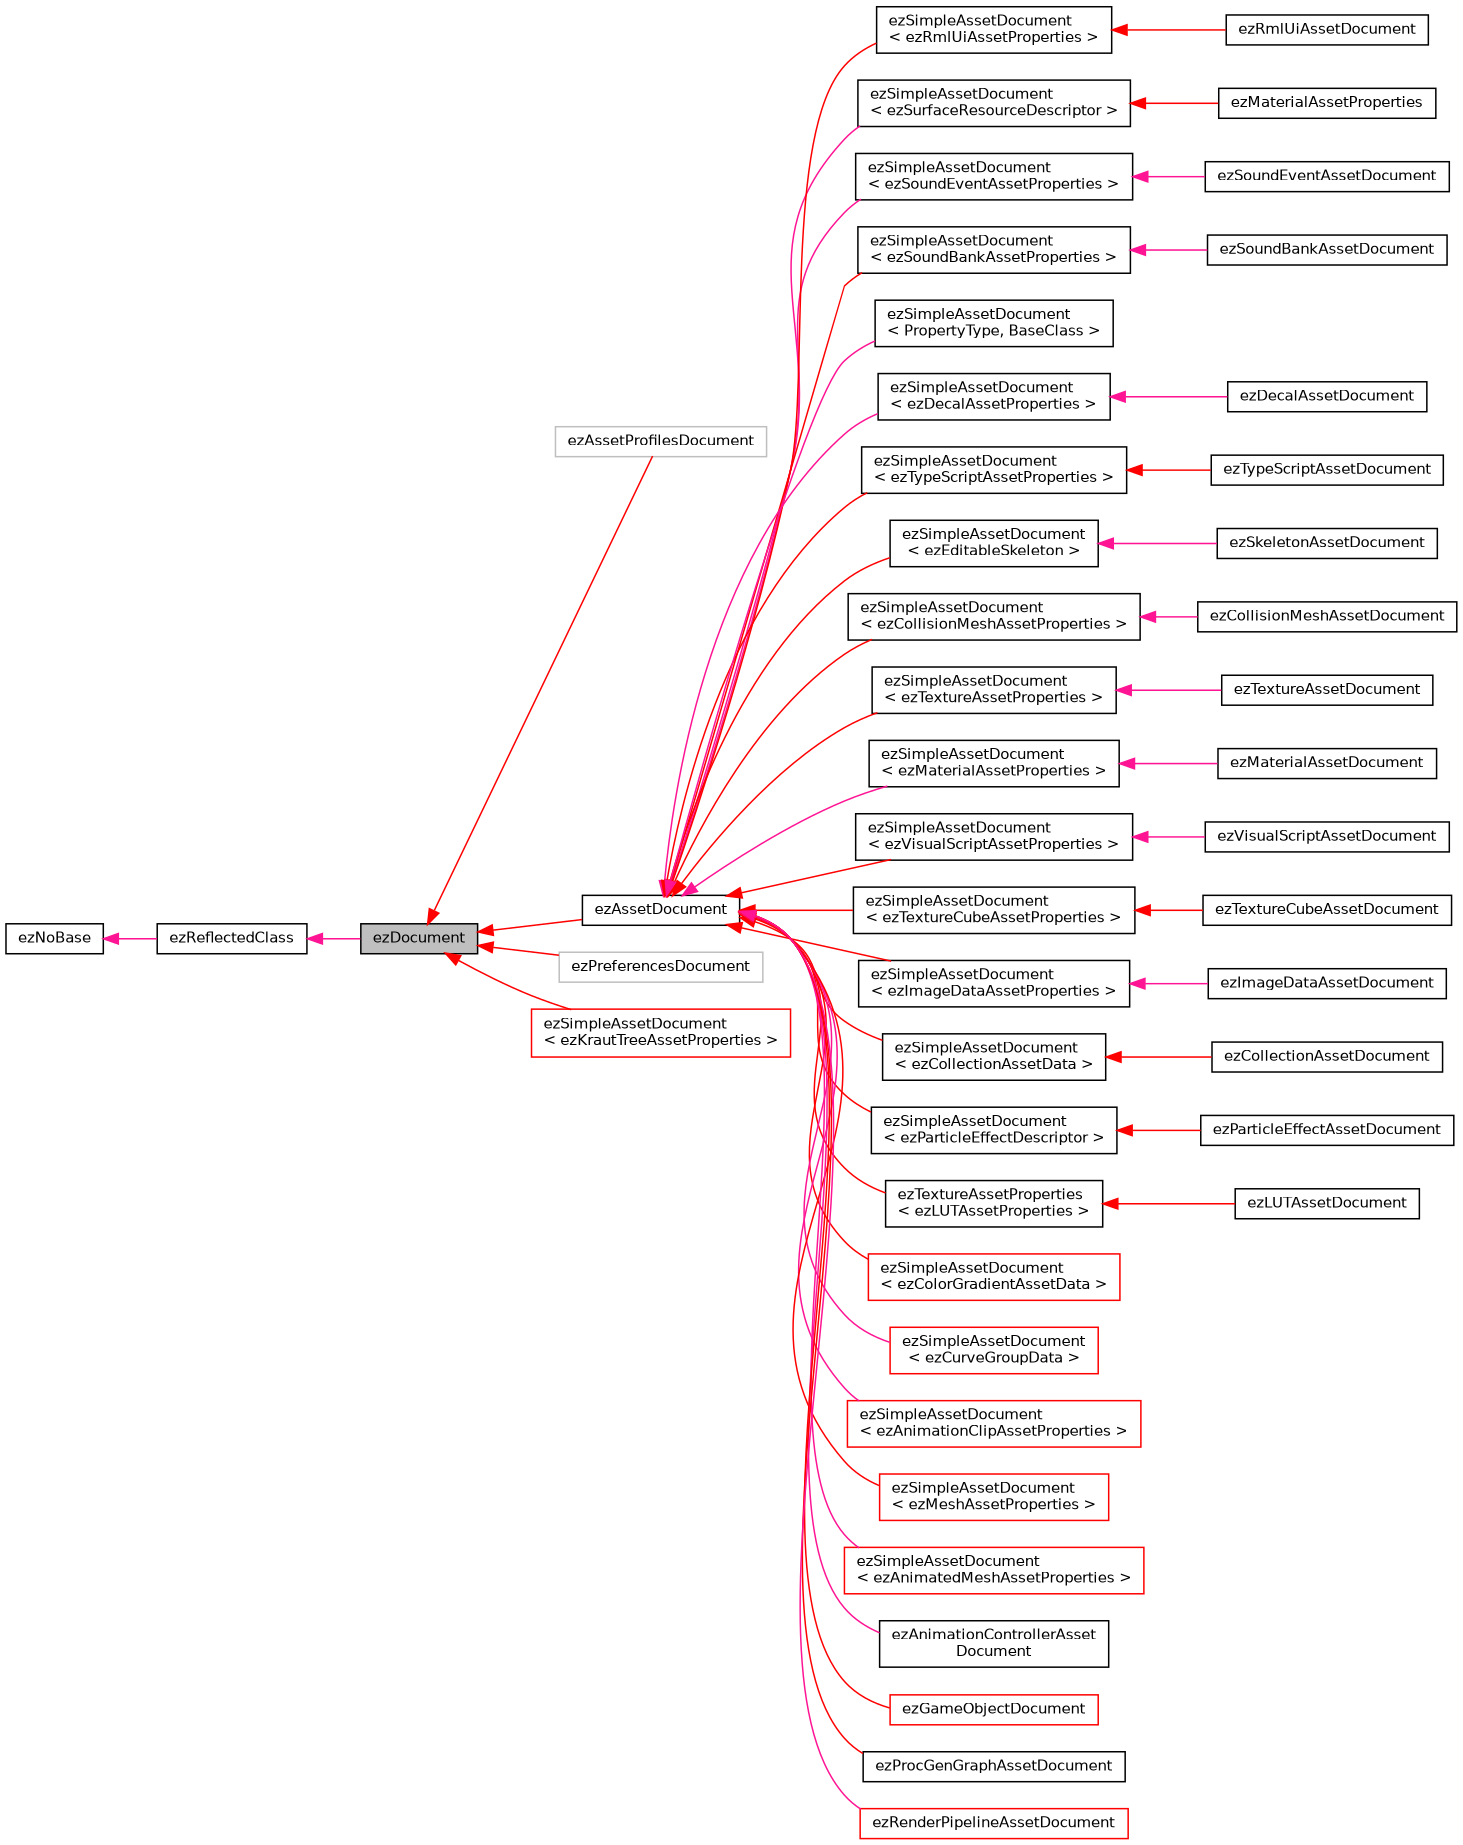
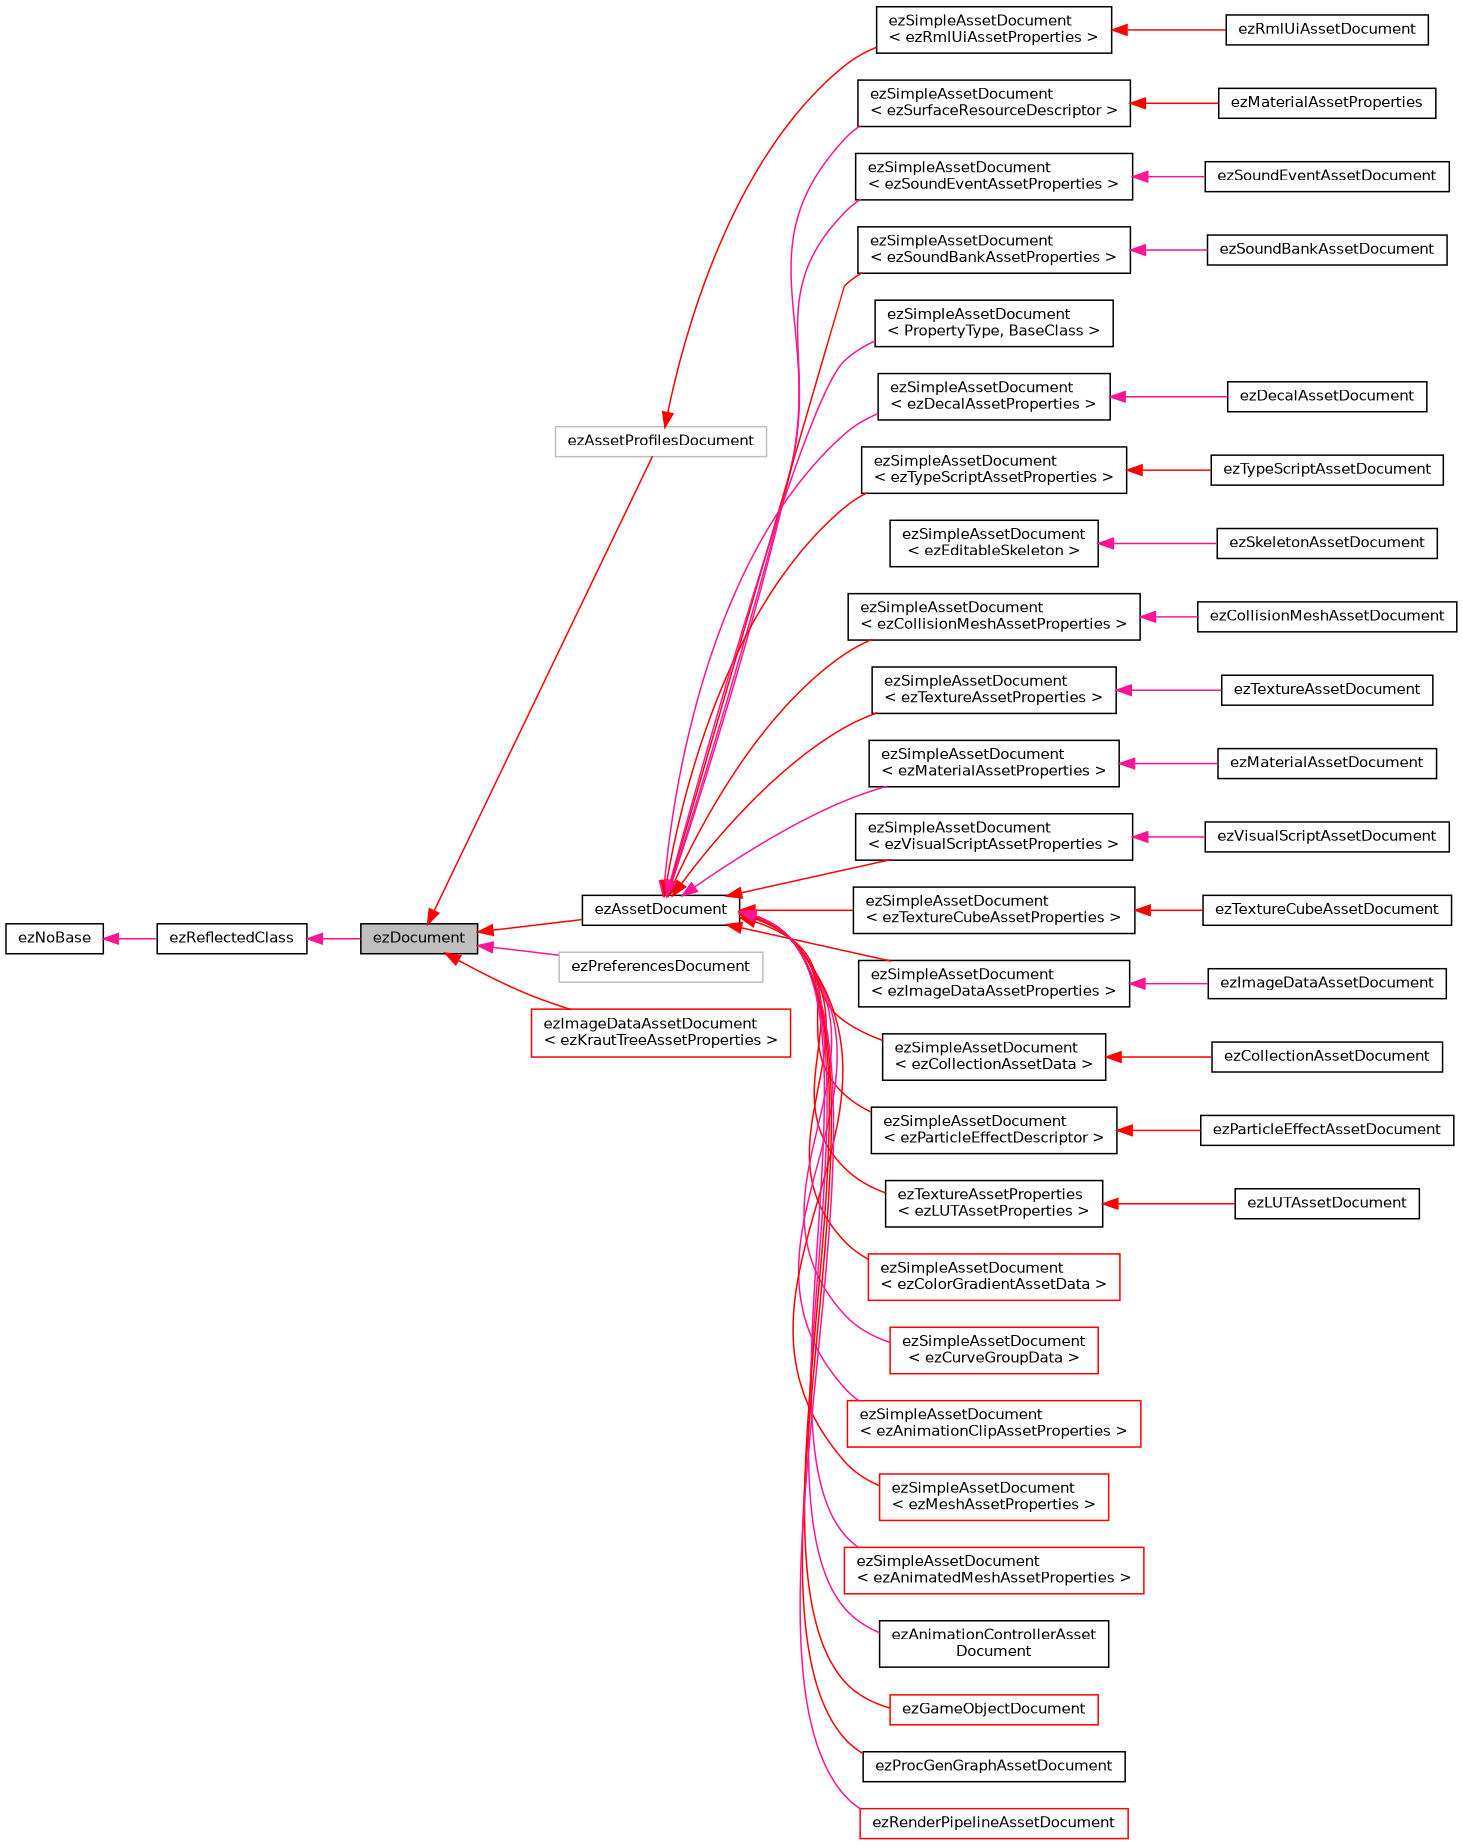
edge "ezSimpleAssetDocument < ezRmlUiAssetProperties >" -> "ezAssetDocument": now "ezSimpleAssetDocument < ezRmlUiAssetProperties >" -> "ezAssetProfilesDocument"
edge "ezSimpleAssetDocument < ezEditableSkeleton >" -> "ezAssetDocument": removed
edge "ezPreferencesDocument" -> "ezDocument": color red -> deeppink
node "ezSimpleAssetDocument < ezKrautTreeAssetProperties >": label "ezSimpleAssetDocument < ezKrautTreeAssetProperties >" -> "ezImageDataAssetDocument < ezKrautTreeAssetProperties >"
